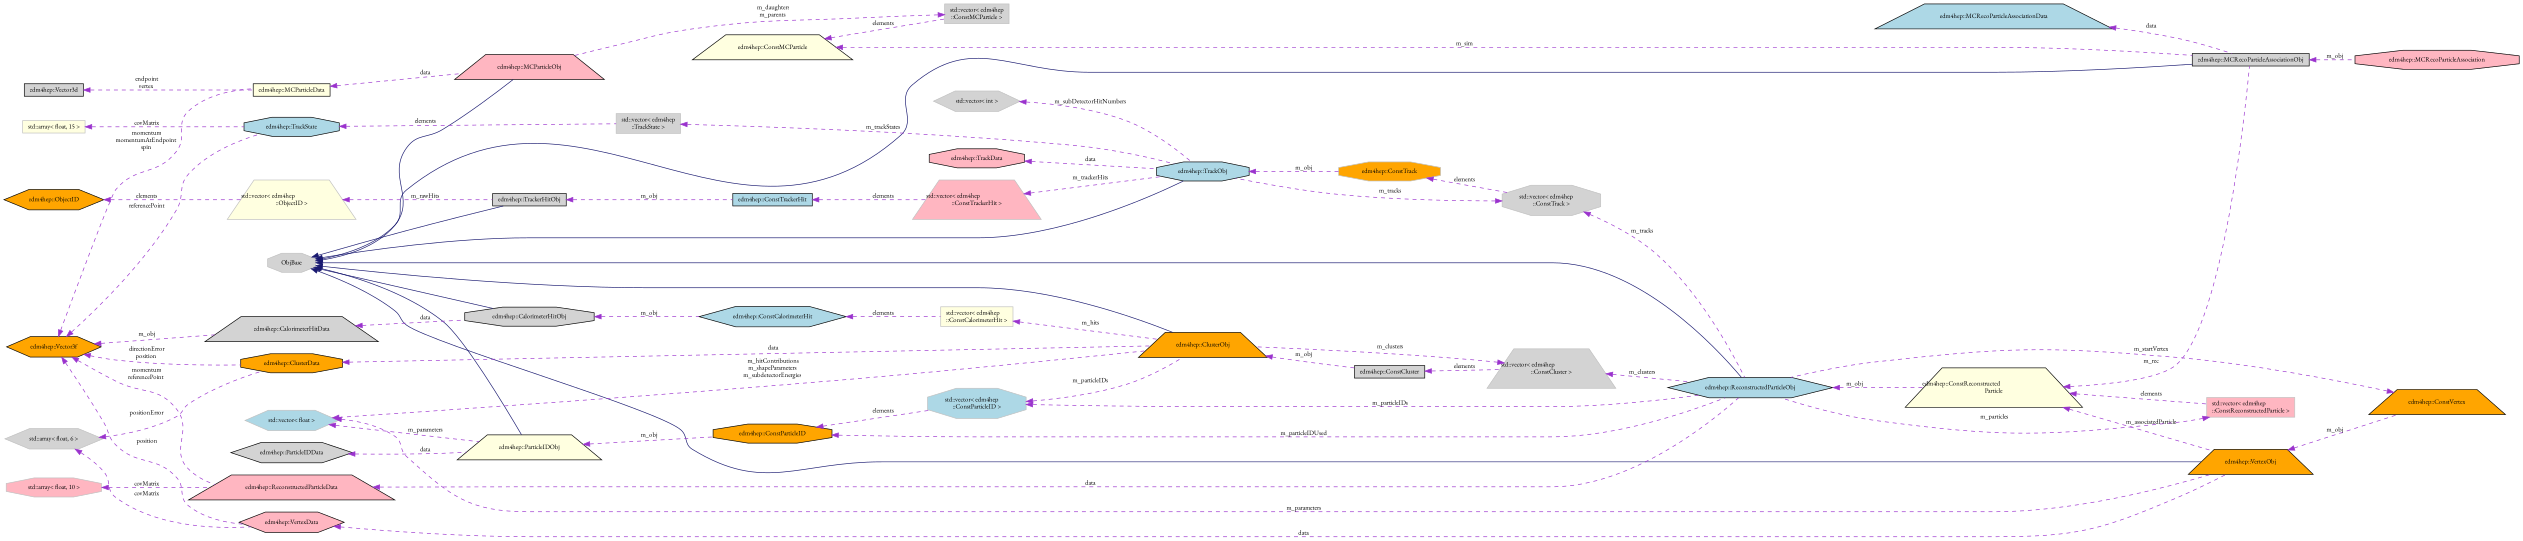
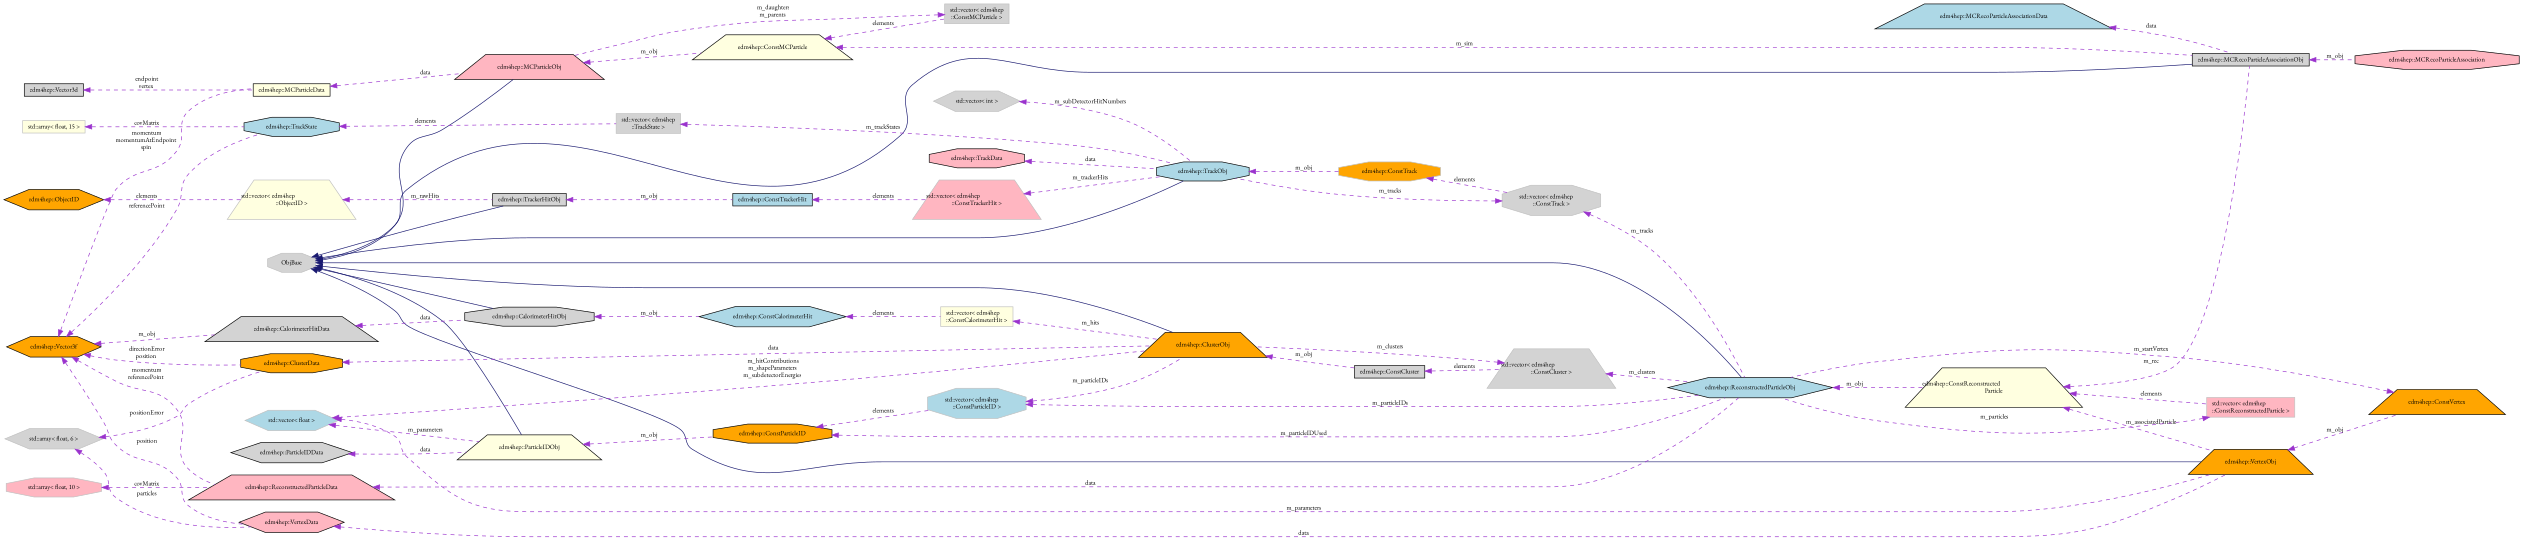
edge "edm4hep::ConstMCParticle" -> "edm4hep::MCParticleObj": added, label "m_obj"
edge "edm4hep::VertexData" -> "std::array< float, 6 >": label " covMatrix" -> " particles"
